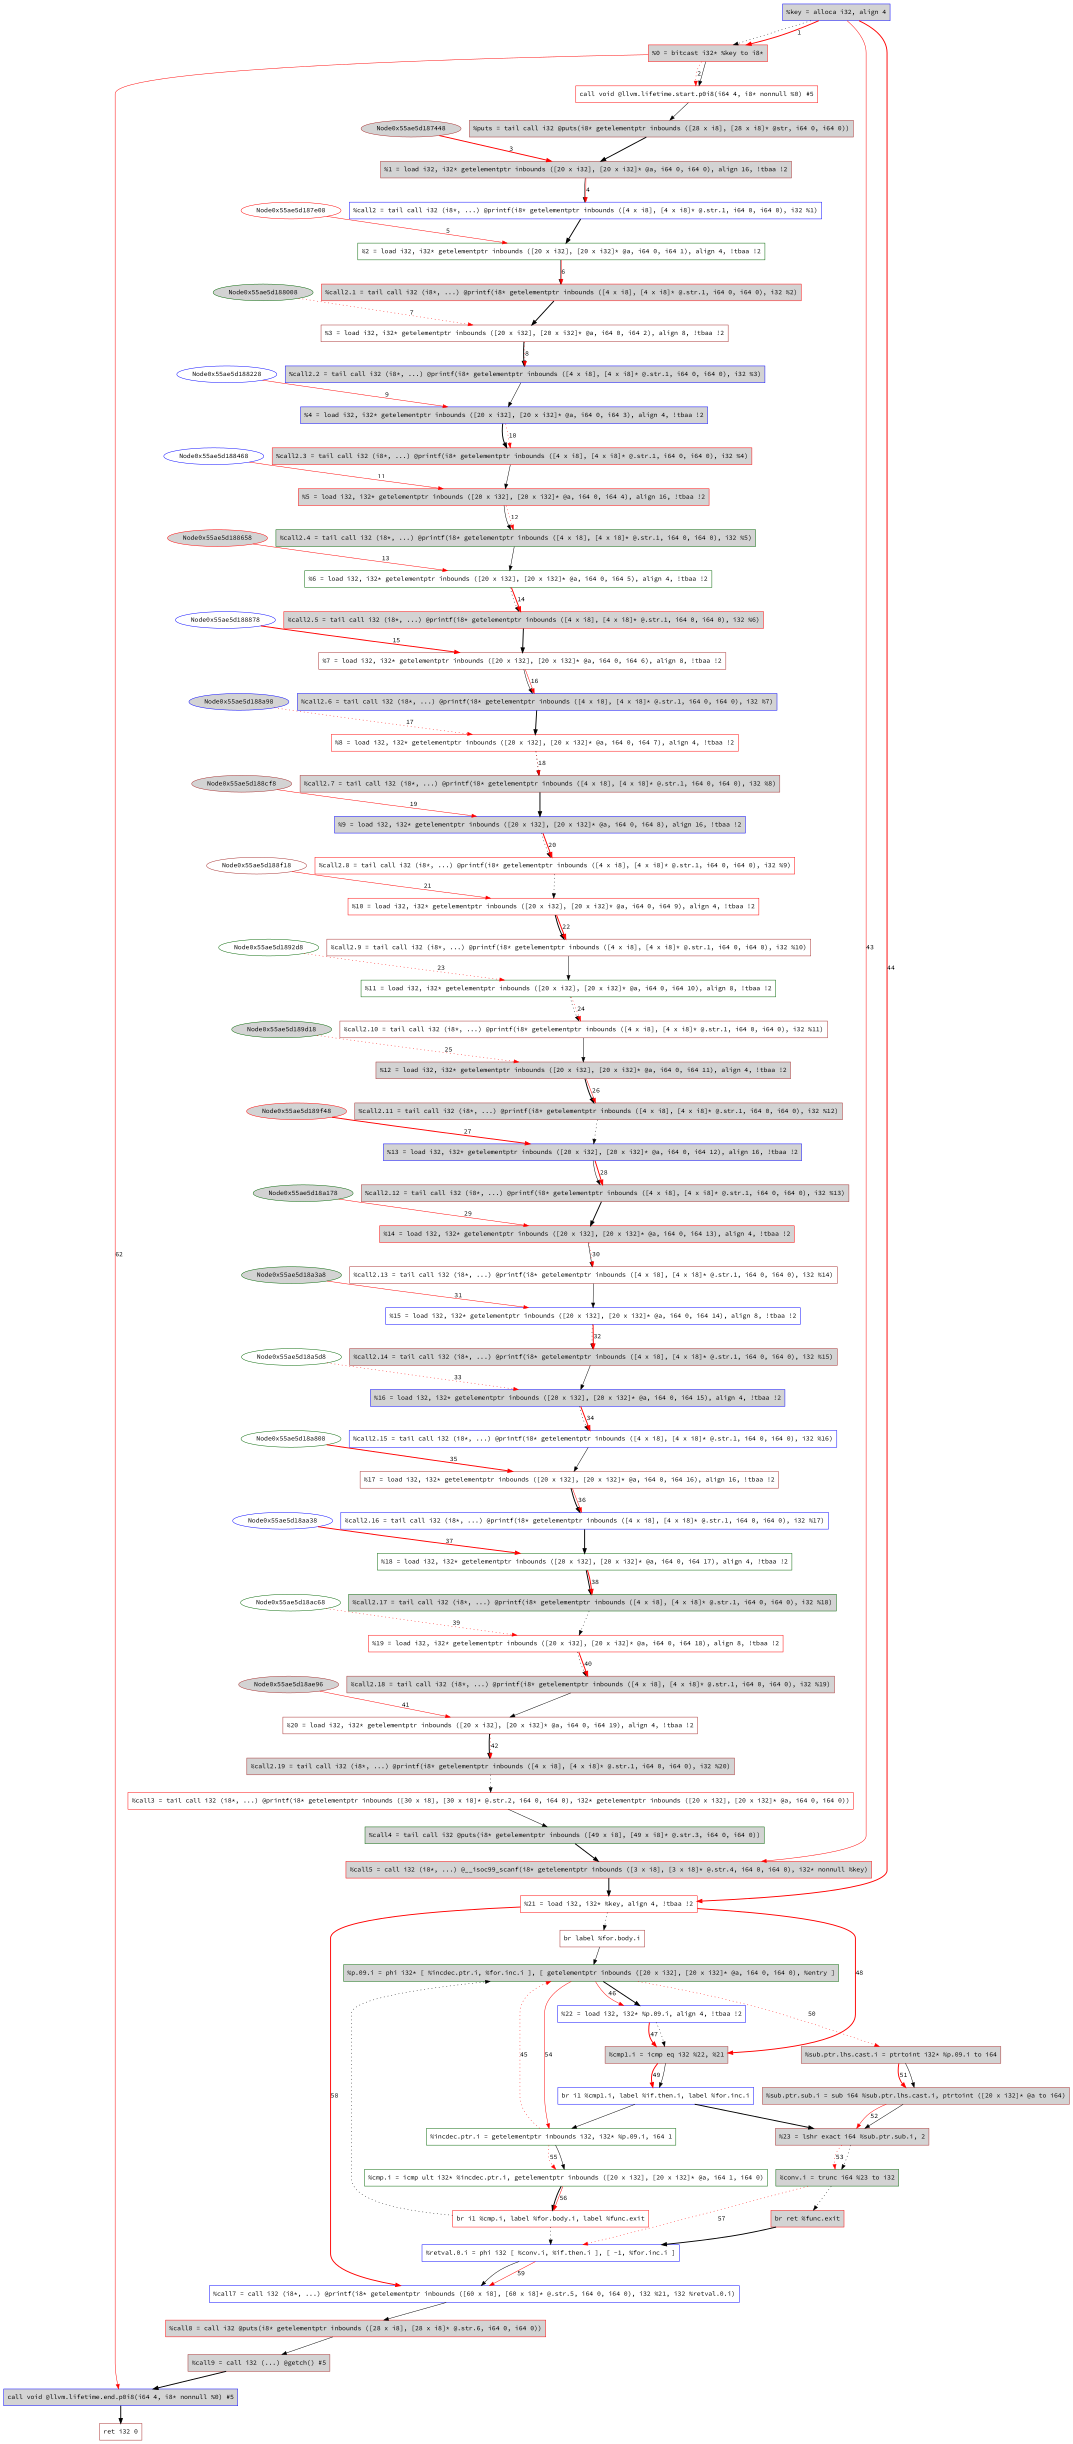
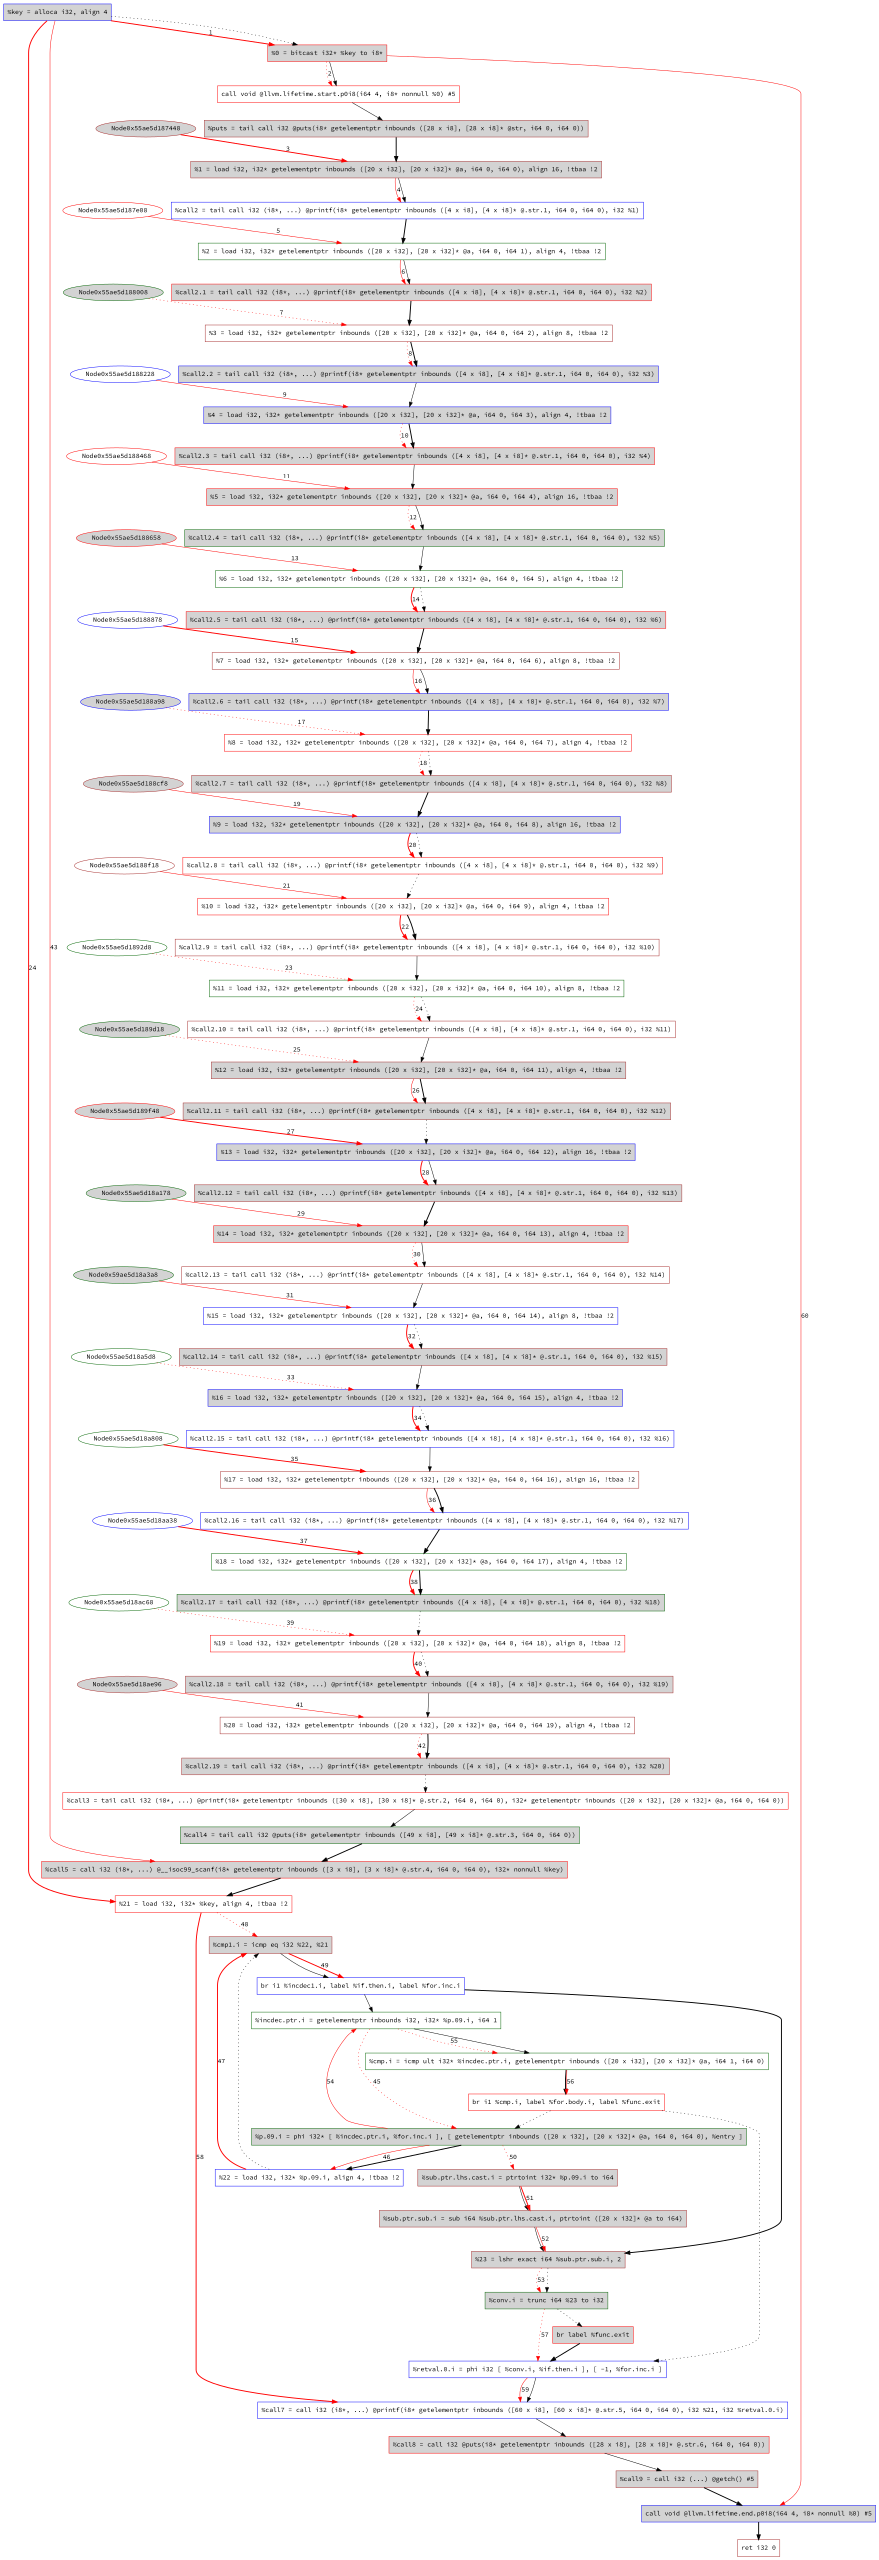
node "Node0x55ae5d188468": color blue -> red
edge "%key = alloca i32, align 4" -> "%21 = load i32, i32* %key, align 4, !tbaa !2": label "44" -> "24"
edge "%0 = bitcast i32* %key to i8*" -> "call void @llvm.lifetime.end.p0i8(i64 4, i8* nonnull %0) #5": label "62" -> "60"
node "Node0x55ae5d18a3a8": label "Node0x55ae5d18a3a8" -> "Node0x59ae5d18a3a8"
node "br label %for.body.i": removed
edge "%21 = load i32, i32* %key, align 4, !tbaa !2" -> "%cmp1.i = icmp eq i32 %22, %21": style bold -> dotted
node "br i1 %cmp1.i, label %if.then.i, label %for.inc.i": label "br i1 %cmp1.i, label %if.then.i, label %for.inc.i" -> "br i1 %incdec1.i, label %if.then.i, label %for.inc.i"
node "br ret %func.exit": label "br ret %func.exit" -> "br label %func.exit"
